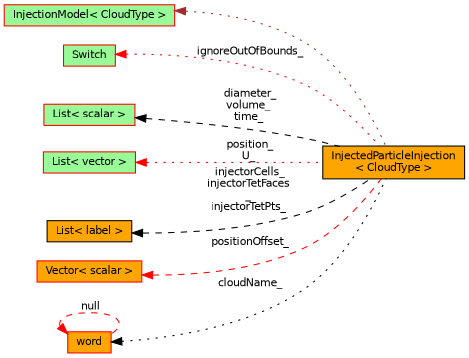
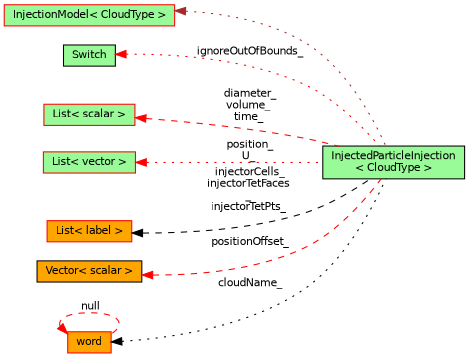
node "Switch": color red -> black
edge "InjectedParticleInjection < CloudType >" -> "List< scalar >": color black -> red
node "InjectedParticleInjection < CloudType >": fillcolor orange -> palegreen
node "List< label >": color black -> red
node "Vector< scalar >": color red -> black
